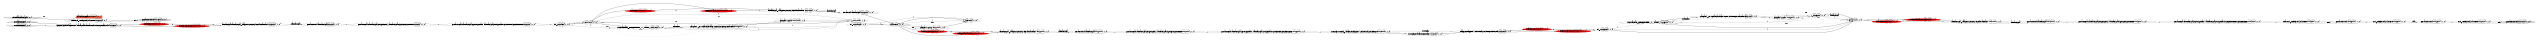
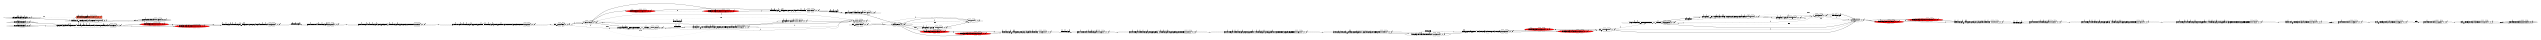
edge "i < 3@@@10@@@['1', '1', '0']" -> "_participants(i(.syncStart()@@@14@@@['1', '1', '0']": label "true" -> "maintenanceSignal"
